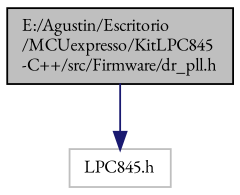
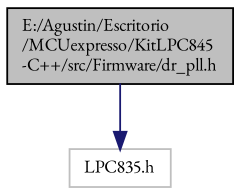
node "LPC845.h": label "LPC845.h" -> "LPC835.h"
